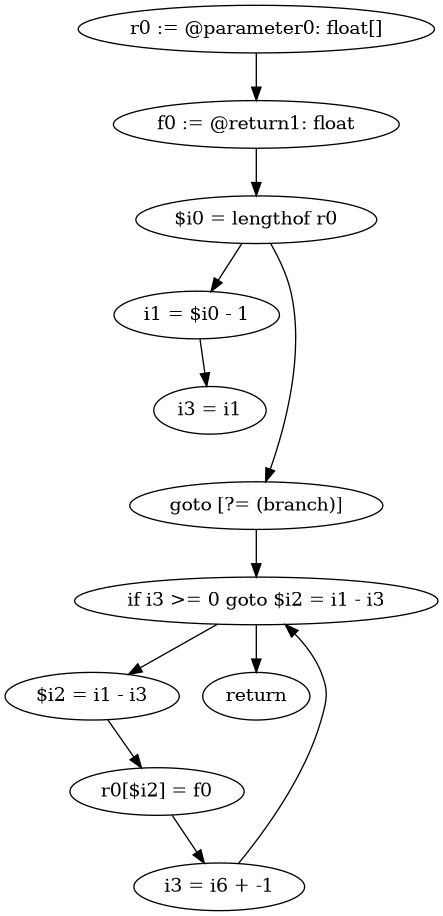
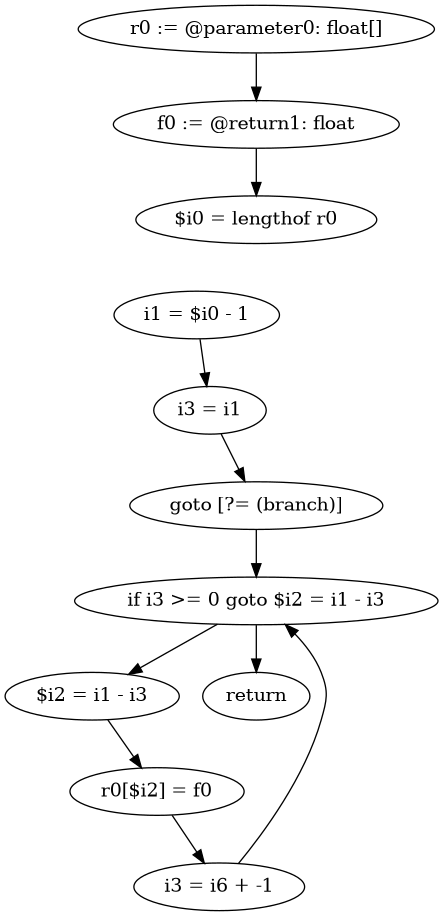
edge "$i0 = lengthof r0" -> "i1 = $i0 - 1": removed
edge "$i0 = lengthof r0" -> "goto [?= (branch)]": now "i3 = i1" -> "goto [?= (branch)]"
